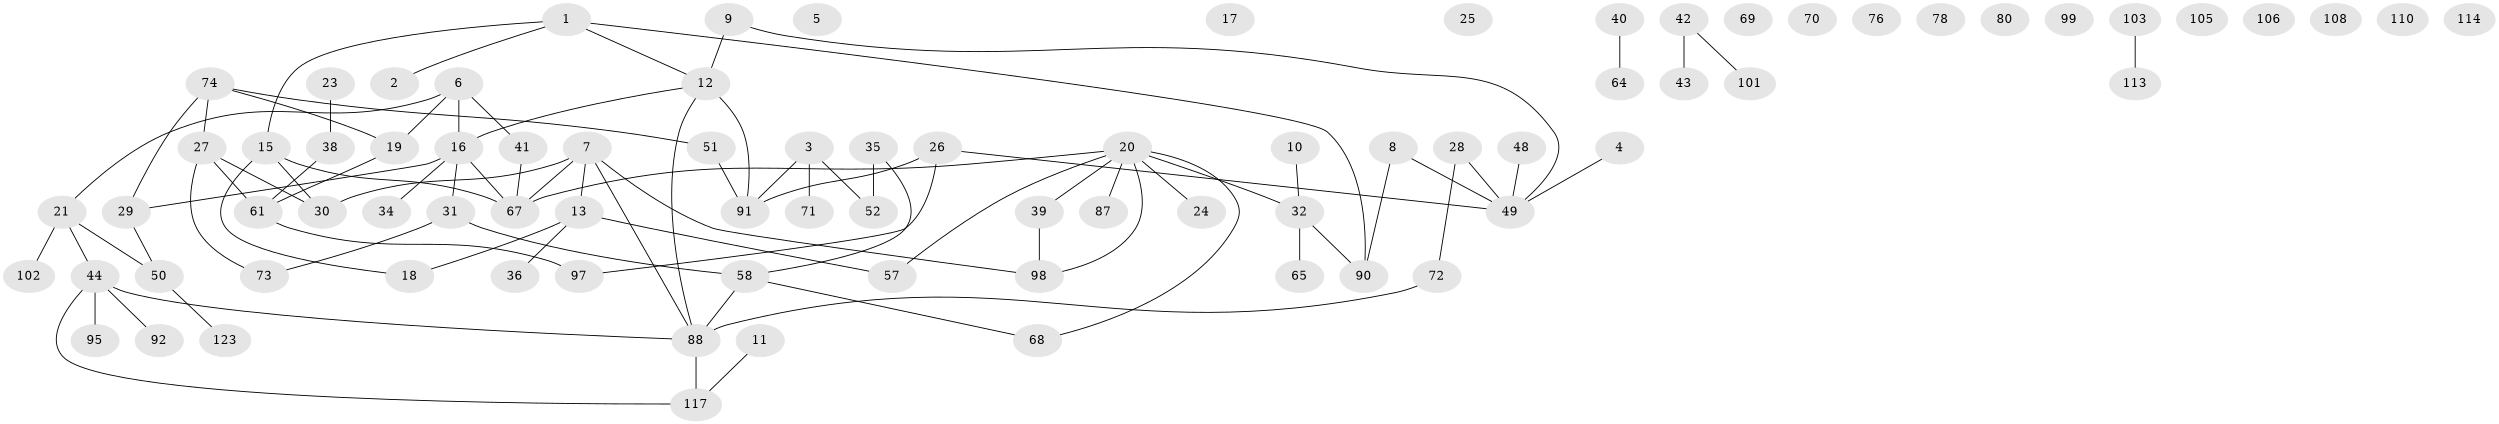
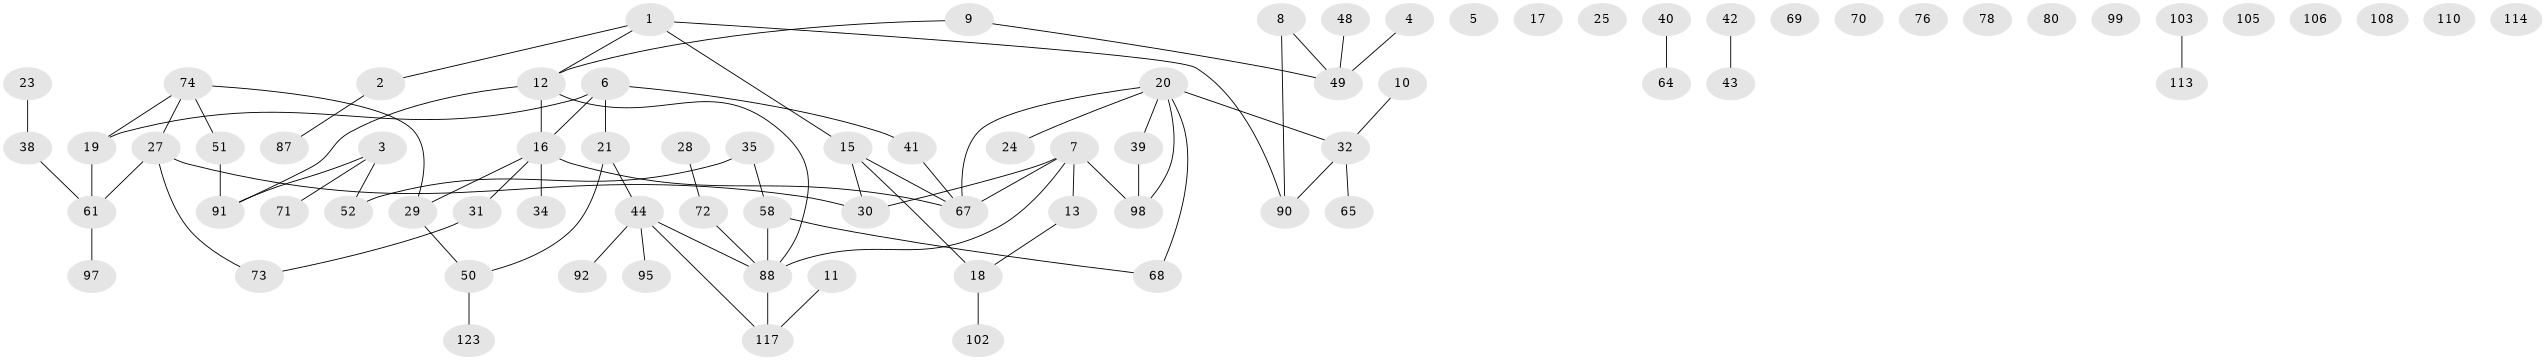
node "101": removed
node "26": removed
edge "20" -- "87": now "2" -- "87"
edge "28" -- "49": removed
edge "21" -- "102": now "18" -- "102"
edge "31" -- "58": removed
node "36": removed
node "57": removed
